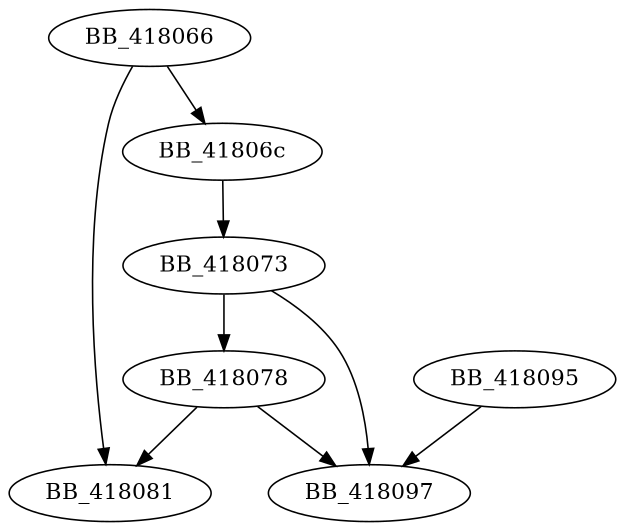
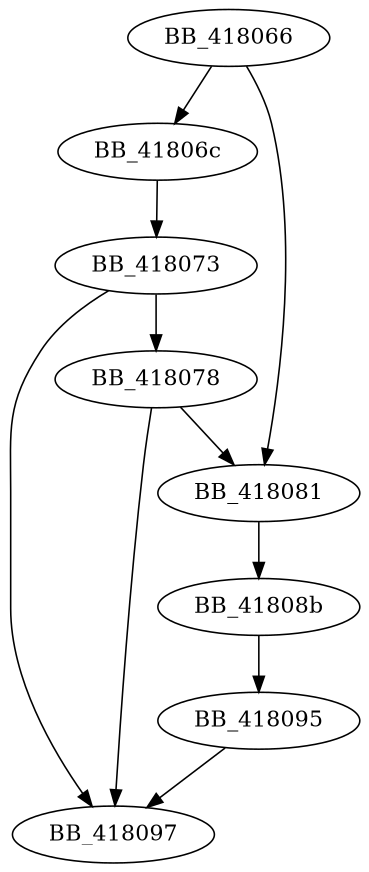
node "BB_41808b": added
